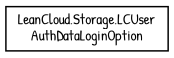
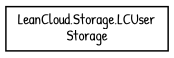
node "LeanCloud.Storage.LCUser AuthDataLoginOption": label "LeanCloud.Storage.LCUser AuthDataLoginOption" -> "LeanCloud.Storage.LCUser Storage"
